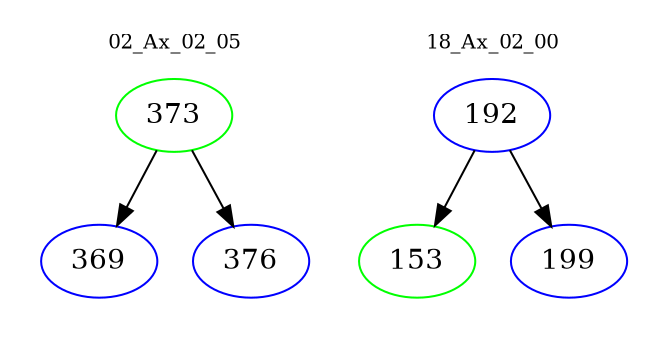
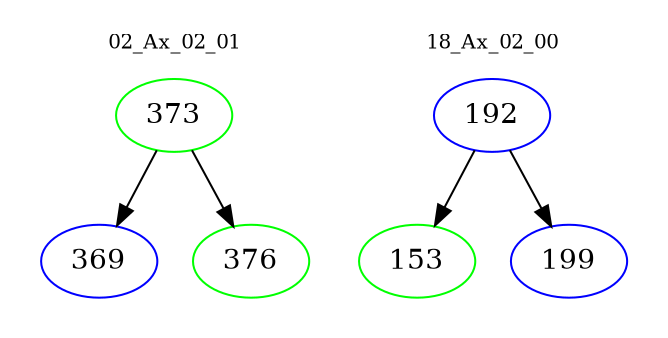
cluster "02_Ax_02_05": label "02_Ax_02_05" -> "02_Ax_02_01"
node "376": color blue -> green
